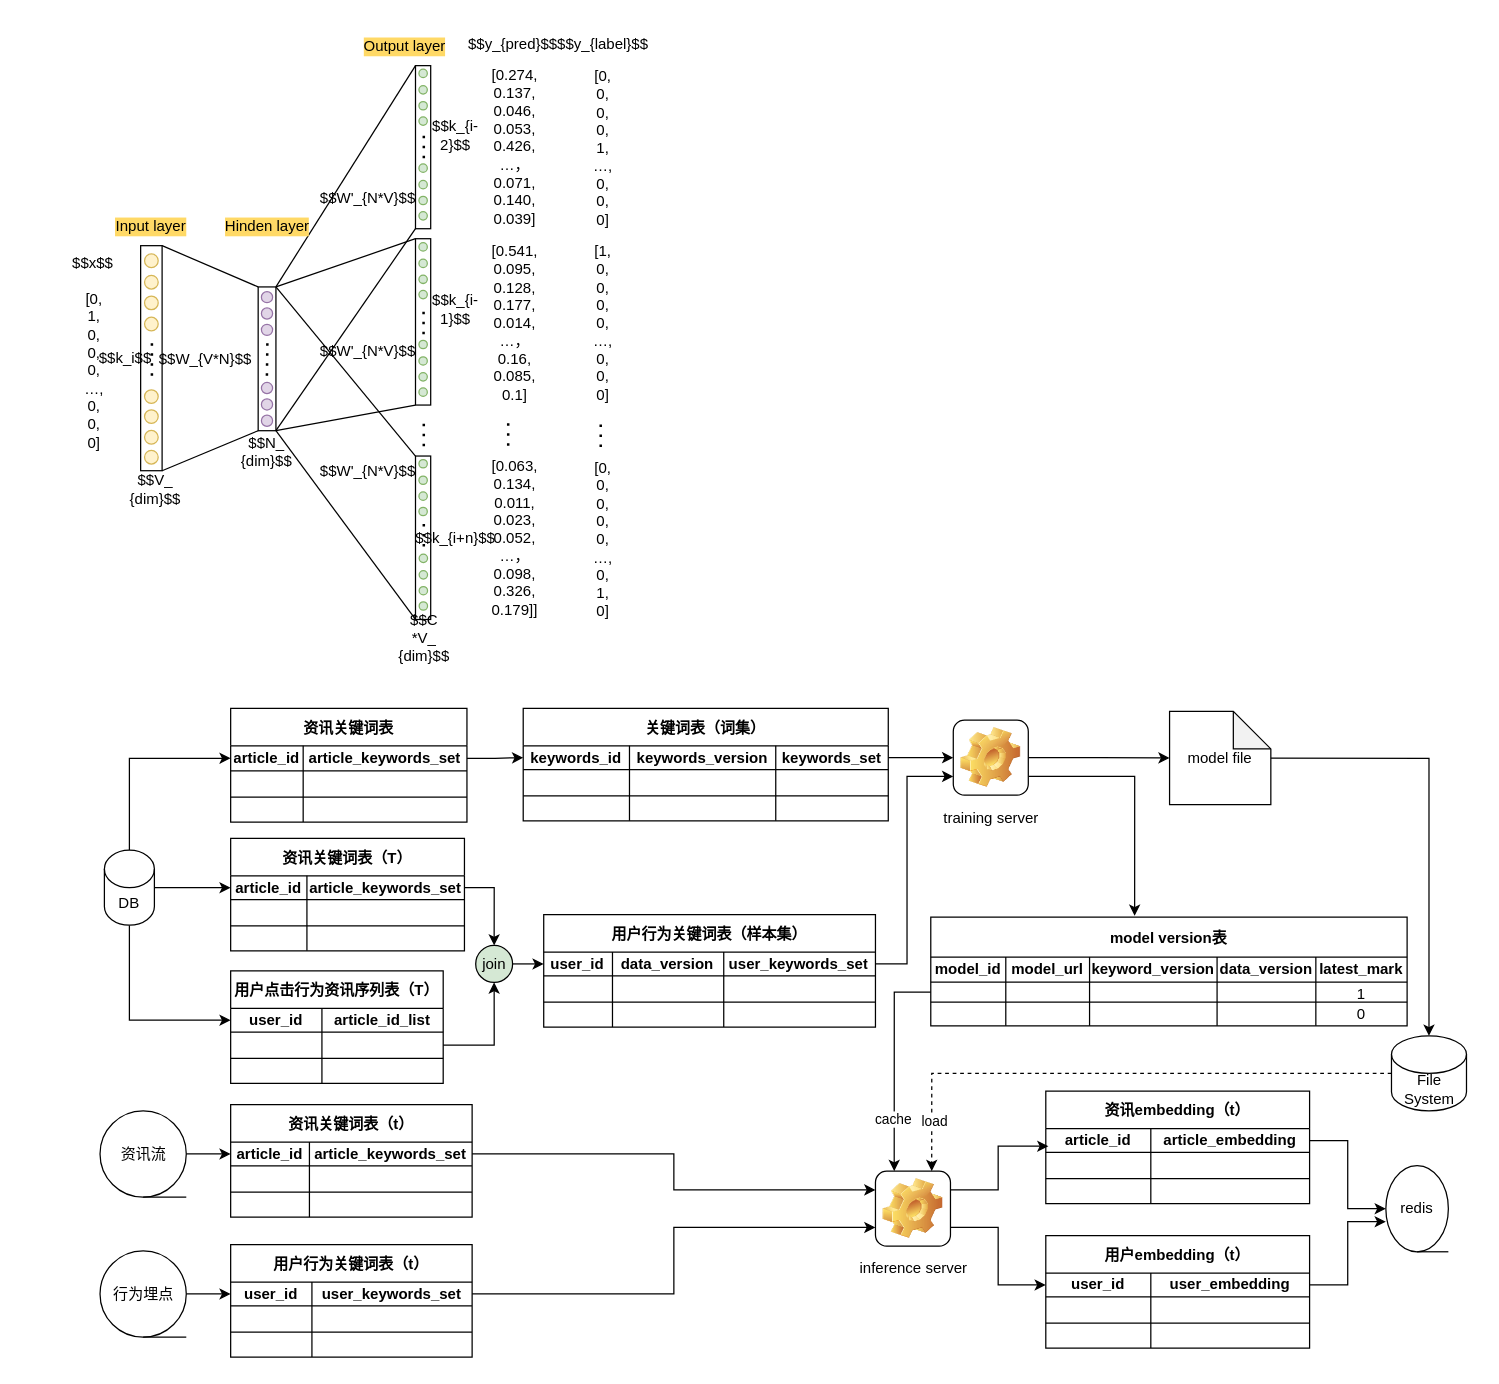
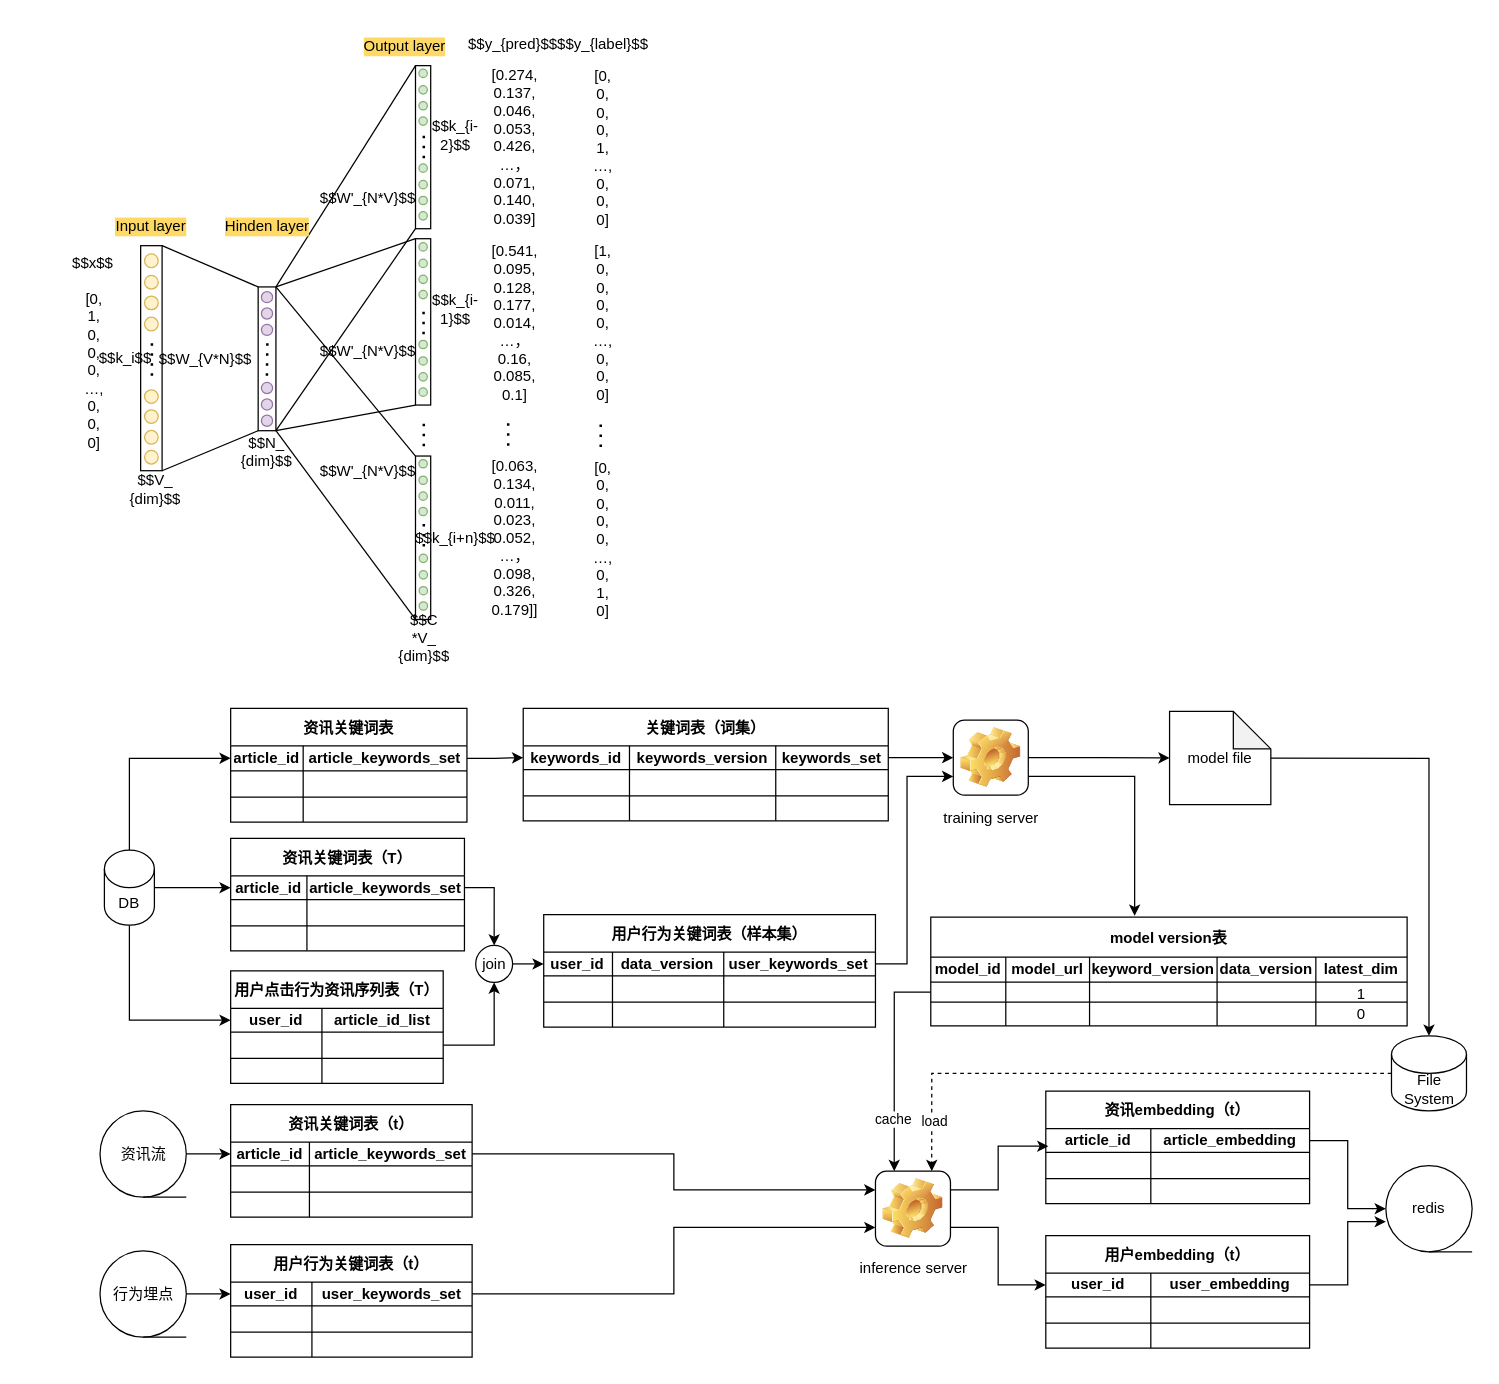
node "join": fillcolor #d5e8d4 -> #ffffff
node "latest_mark": label "latest_mark" -> "latest_dim"
node "redis": size 63x86 -> 86x86
